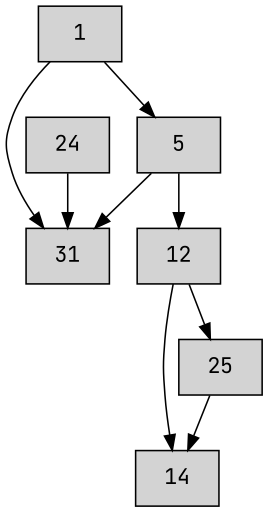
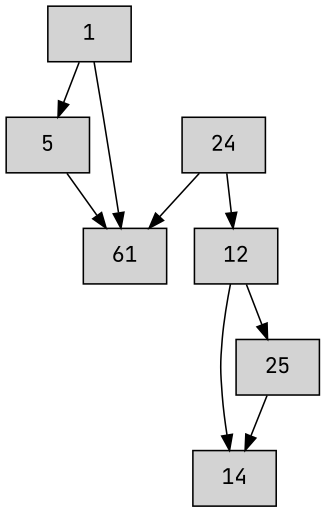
edge "5" -> "12": now "24" -> "12"
node "31": label "31" -> "61"
